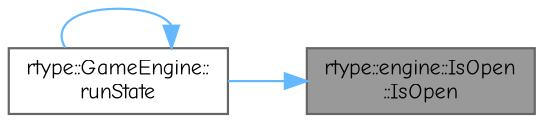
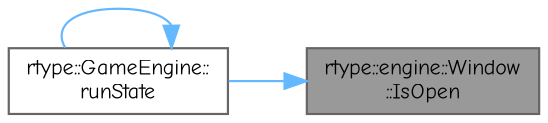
node "rtype::engine::IsOpen ::IsOpen": label "rtype::engine::IsOpen ::IsOpen" -> "rtype::engine::Window ::IsOpen"
